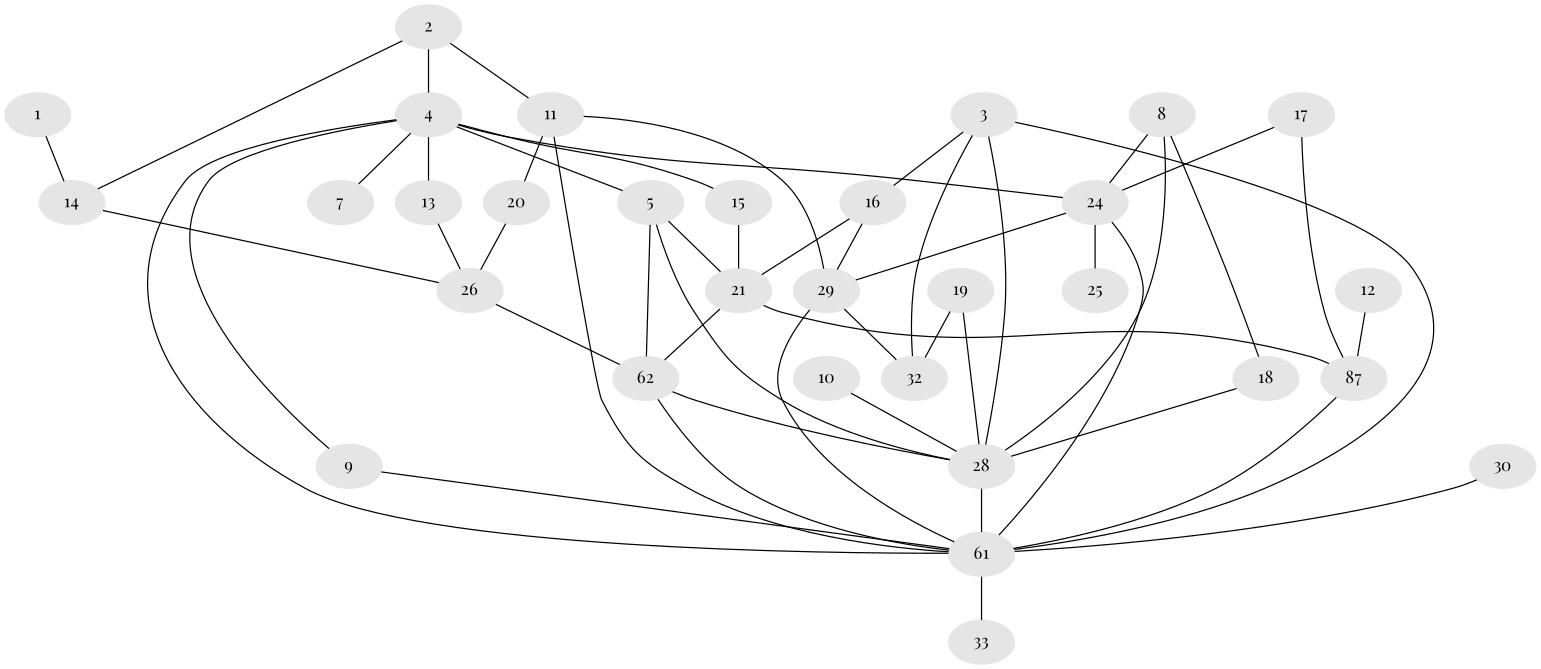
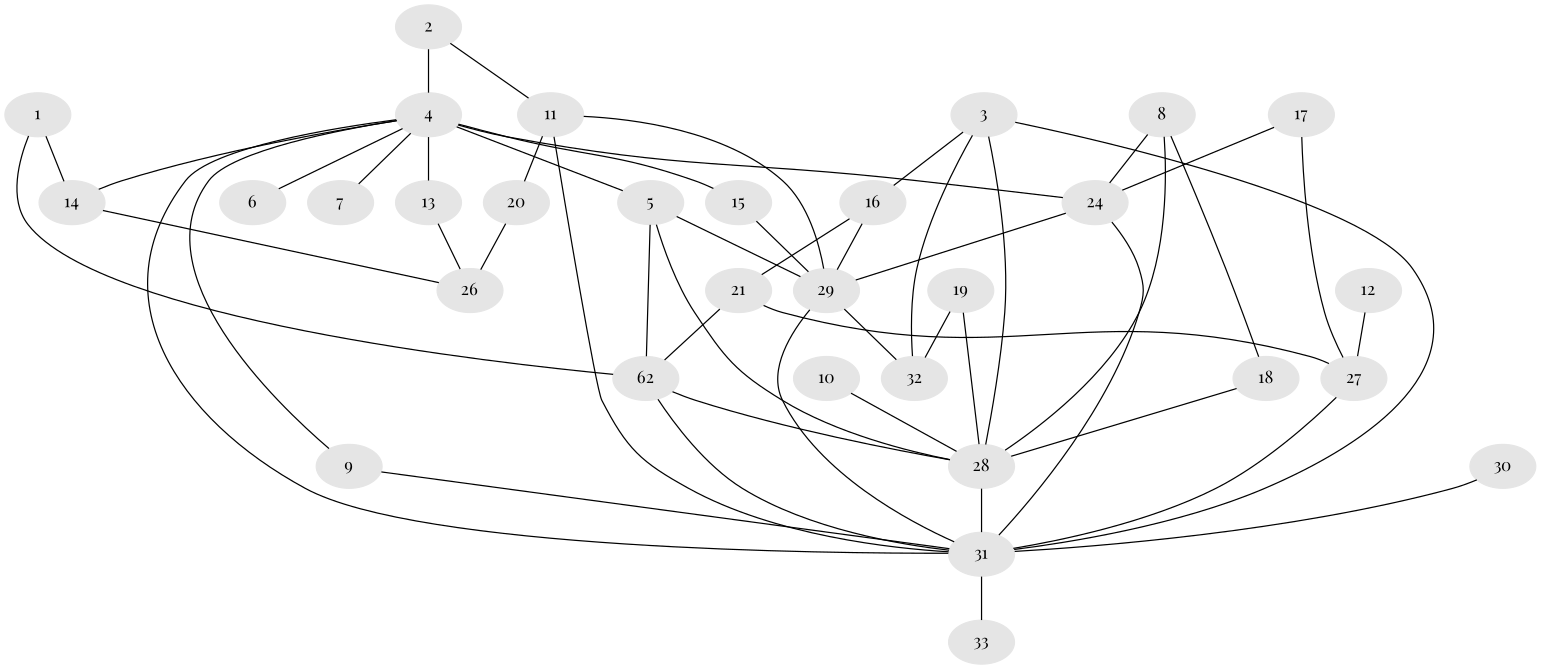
edge "2" -- "14": now "4" -- "14"
node "6": added
edge "5" -- "21": now "5" -- "29"
edge "15" -- "21": now "15" -- "29"
node "25": removed
edge "26" -- "62": now "1" -- "62"
node "87": label "87" -> "27"
node "61": label "61" -> "31"
